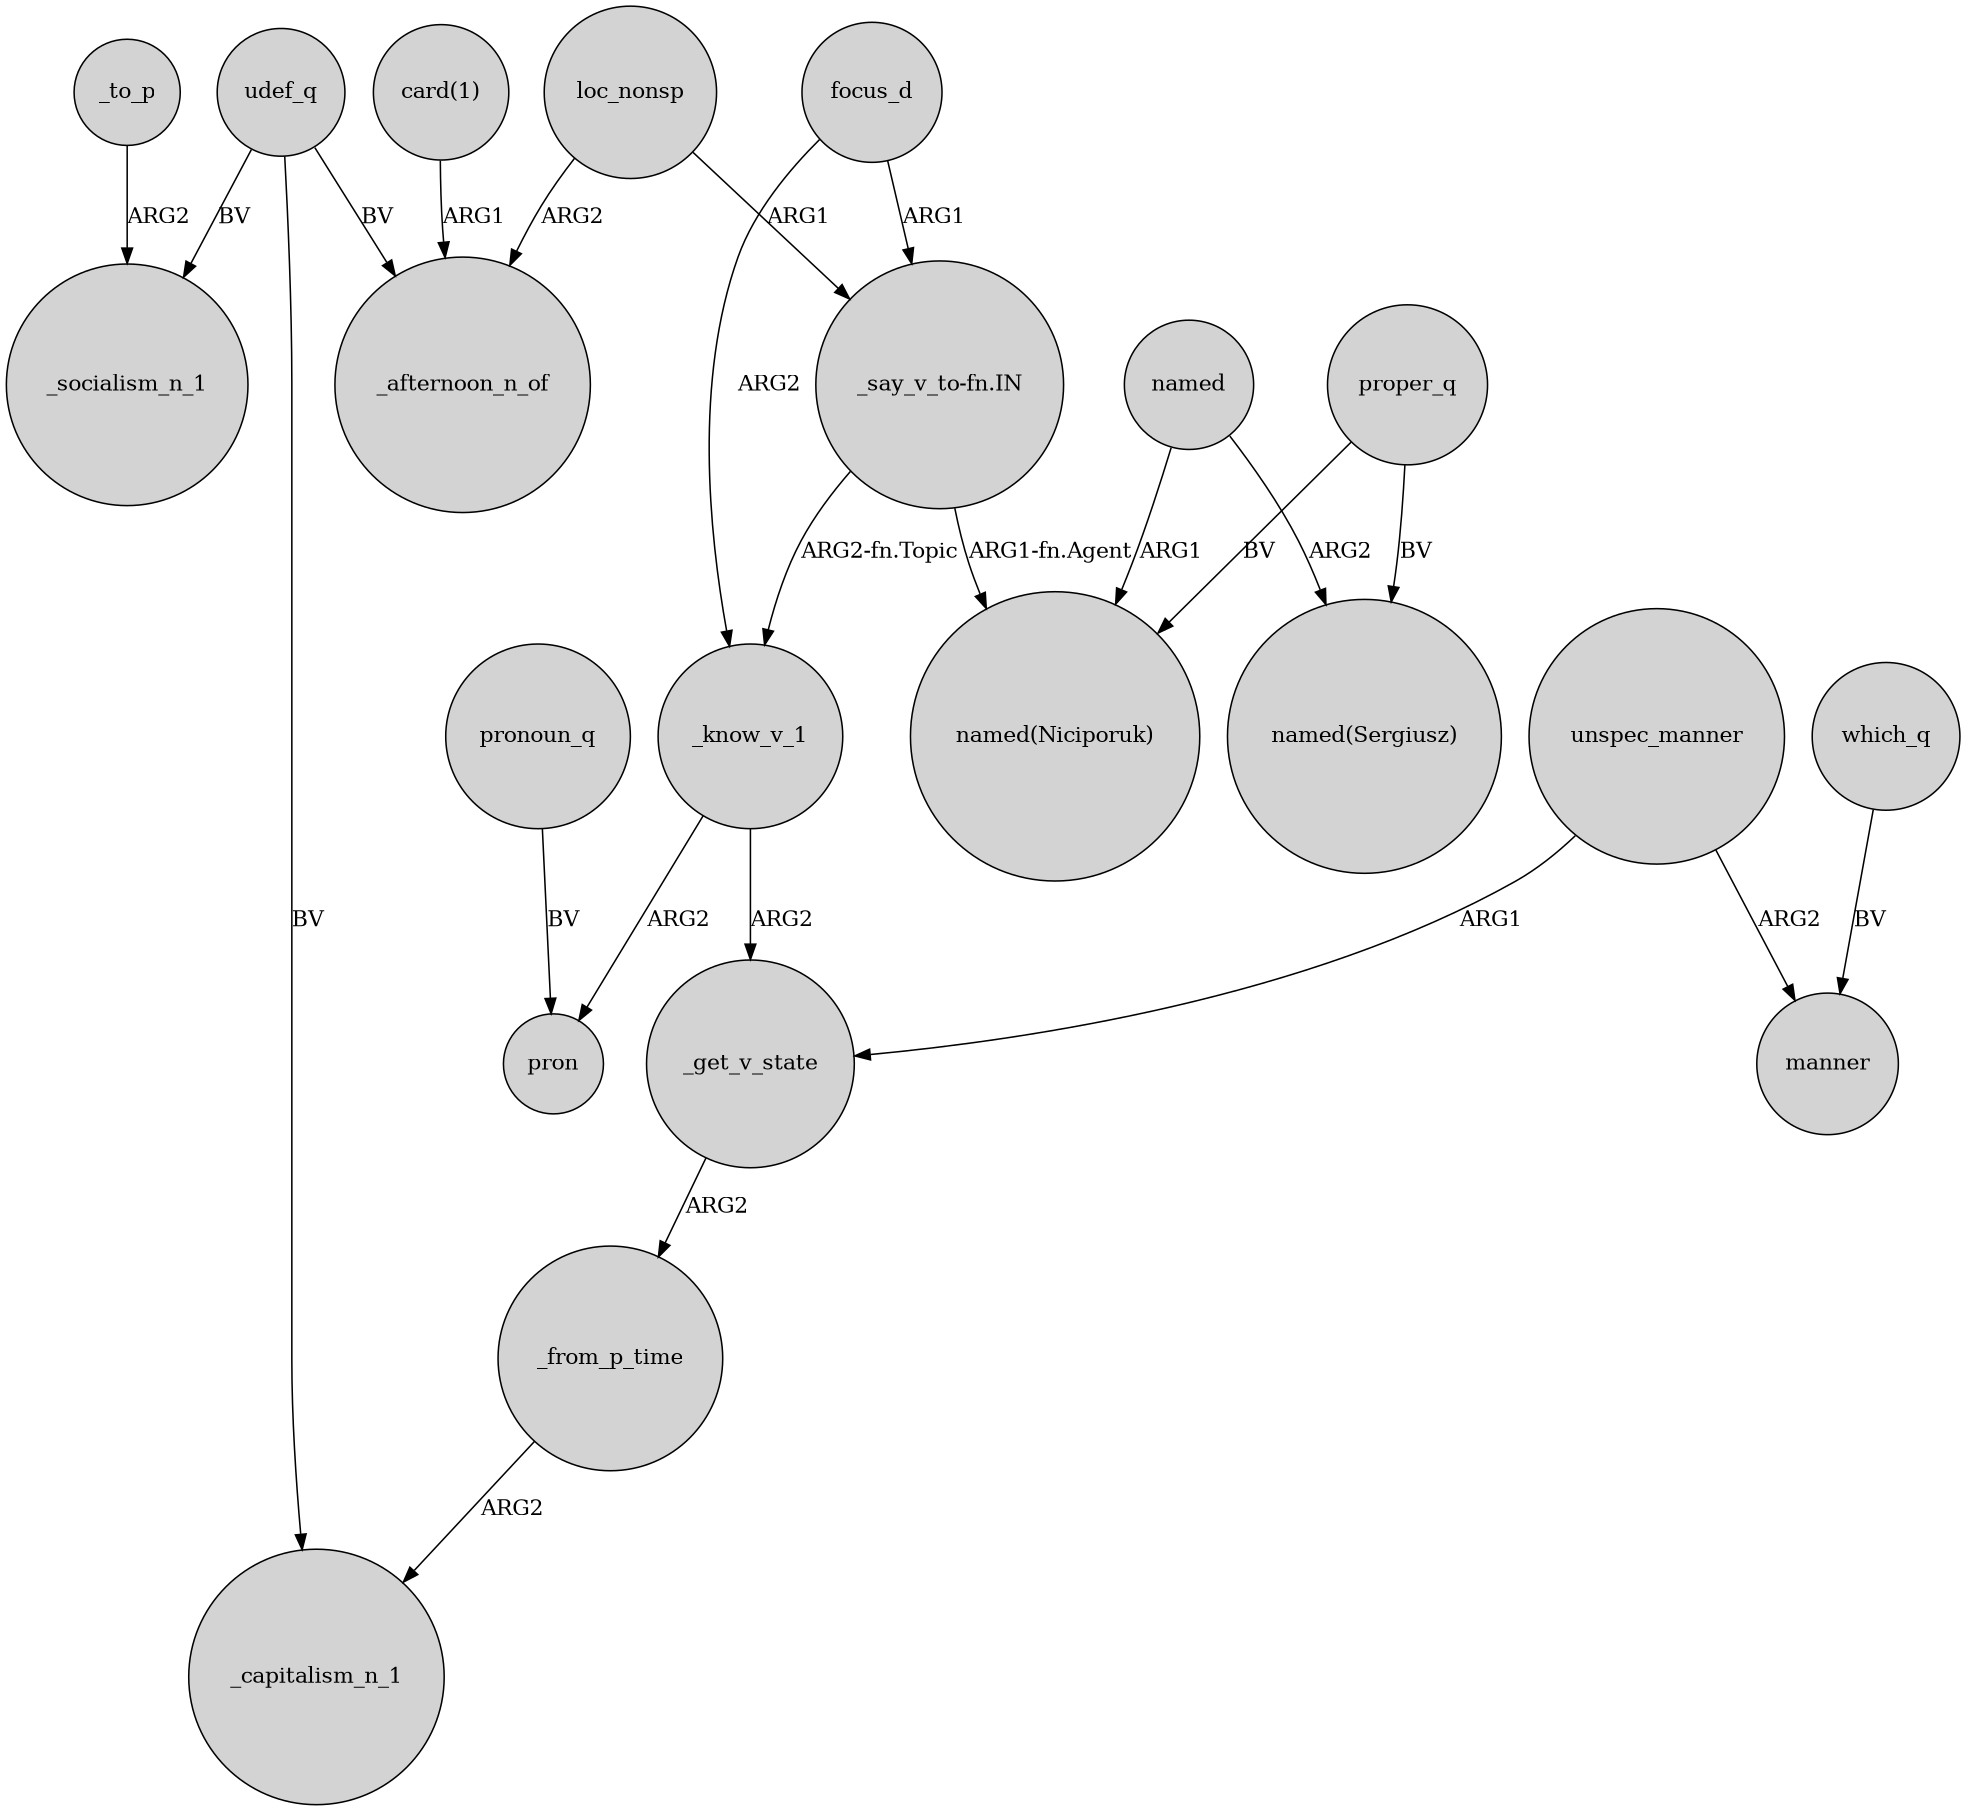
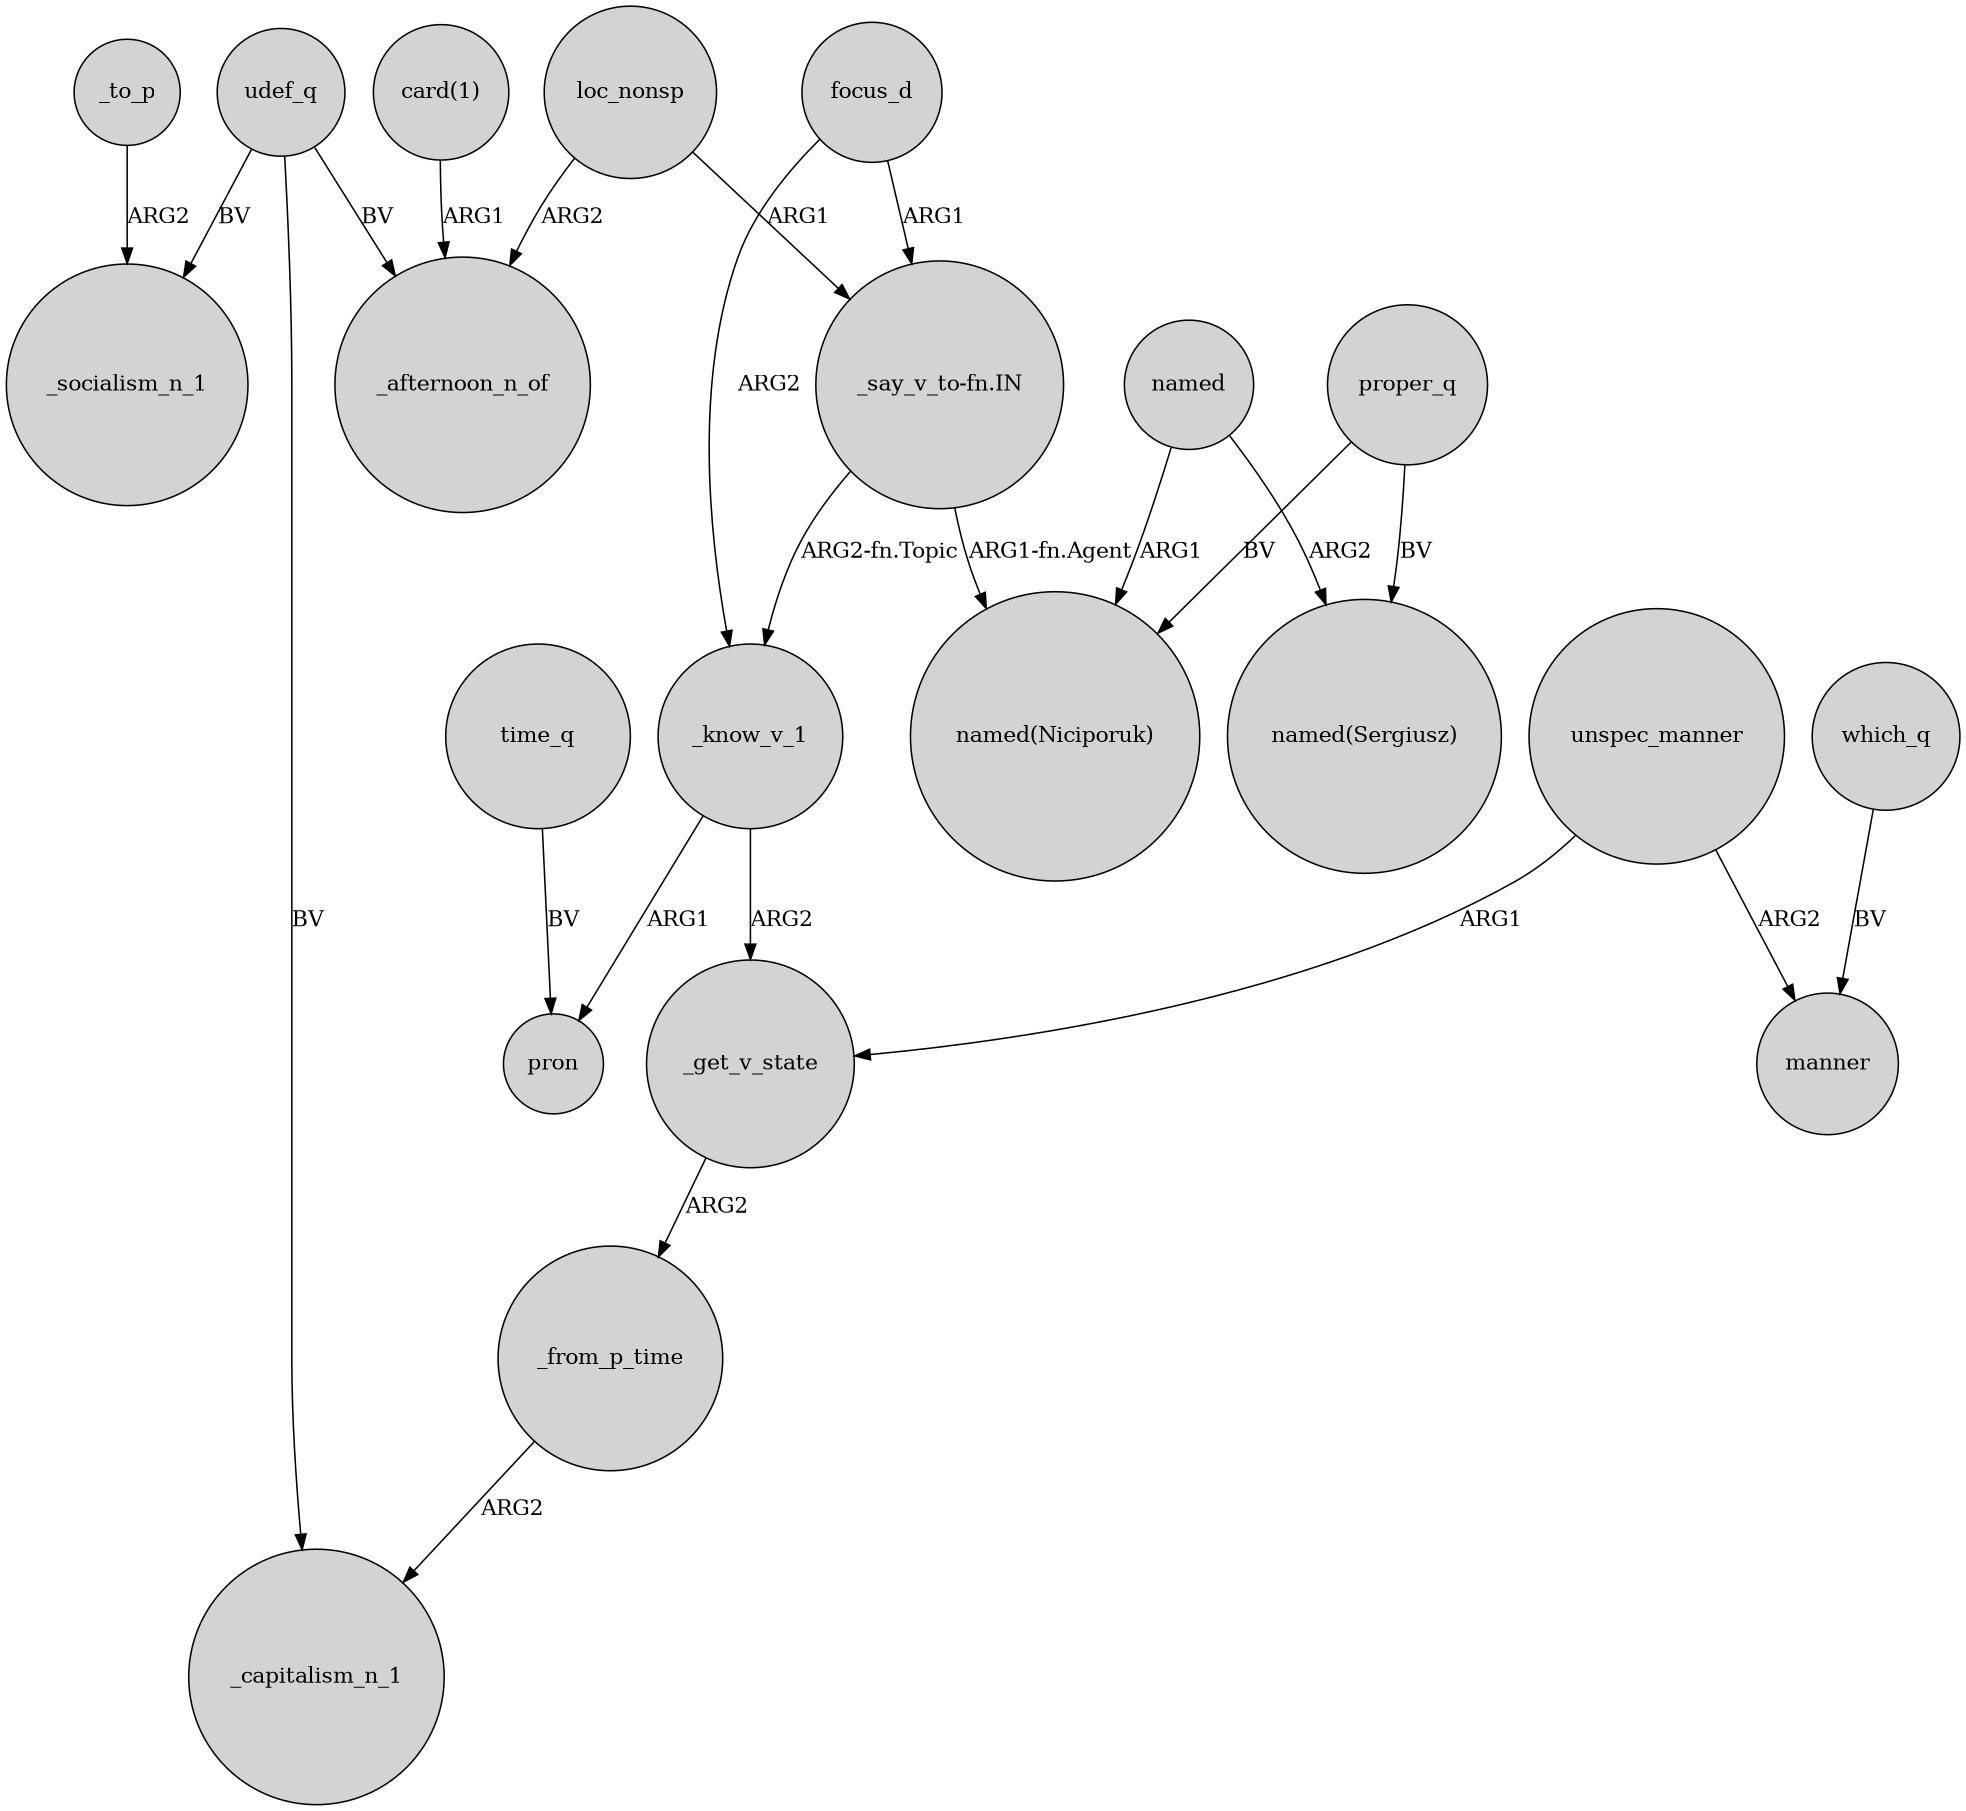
node "pronoun_q": label "pronoun_q" -> "time_q"
edge "_know_v_1" -> "pron": label "ARG2" -> "ARG1"
